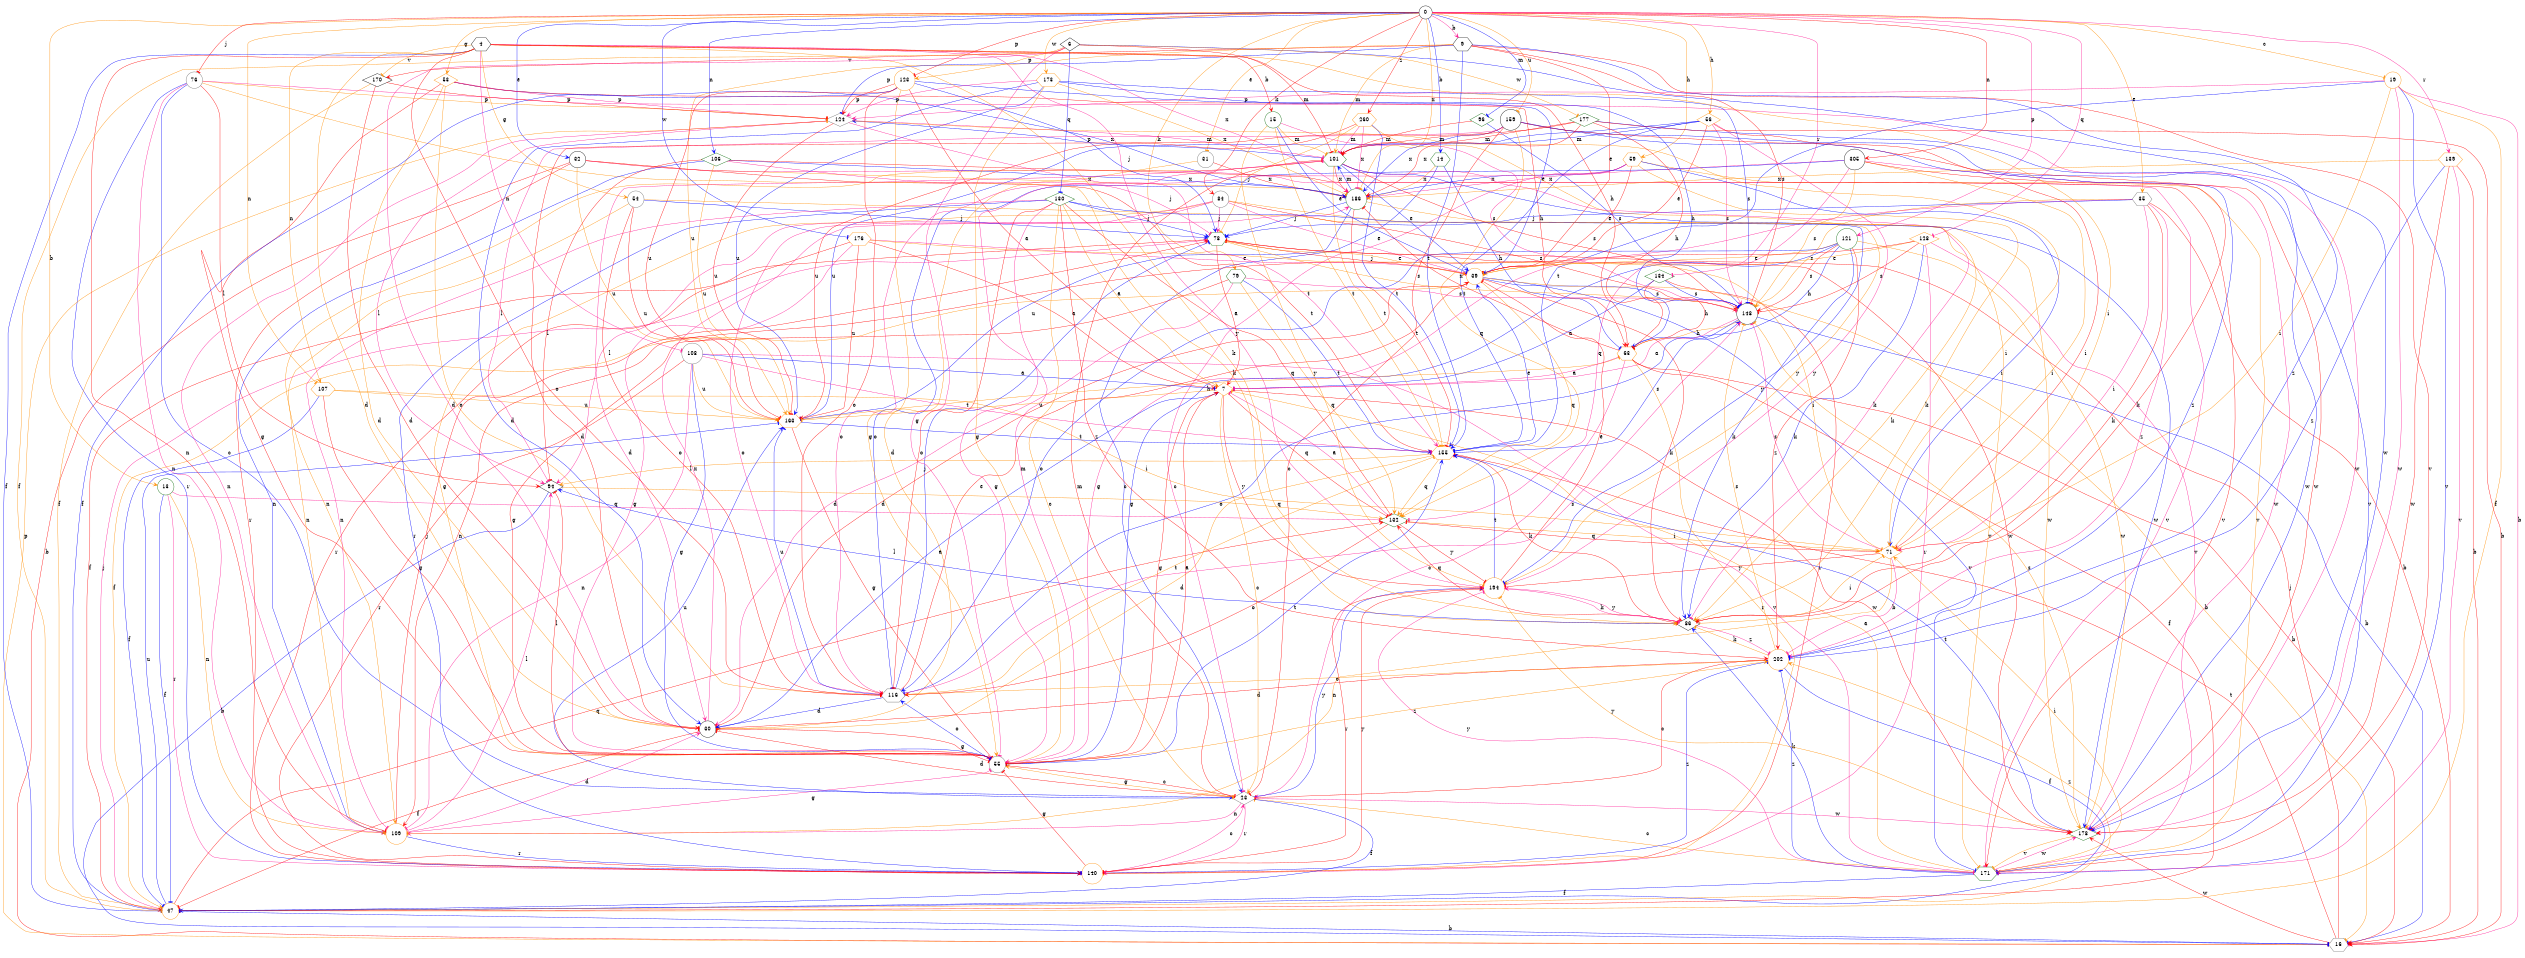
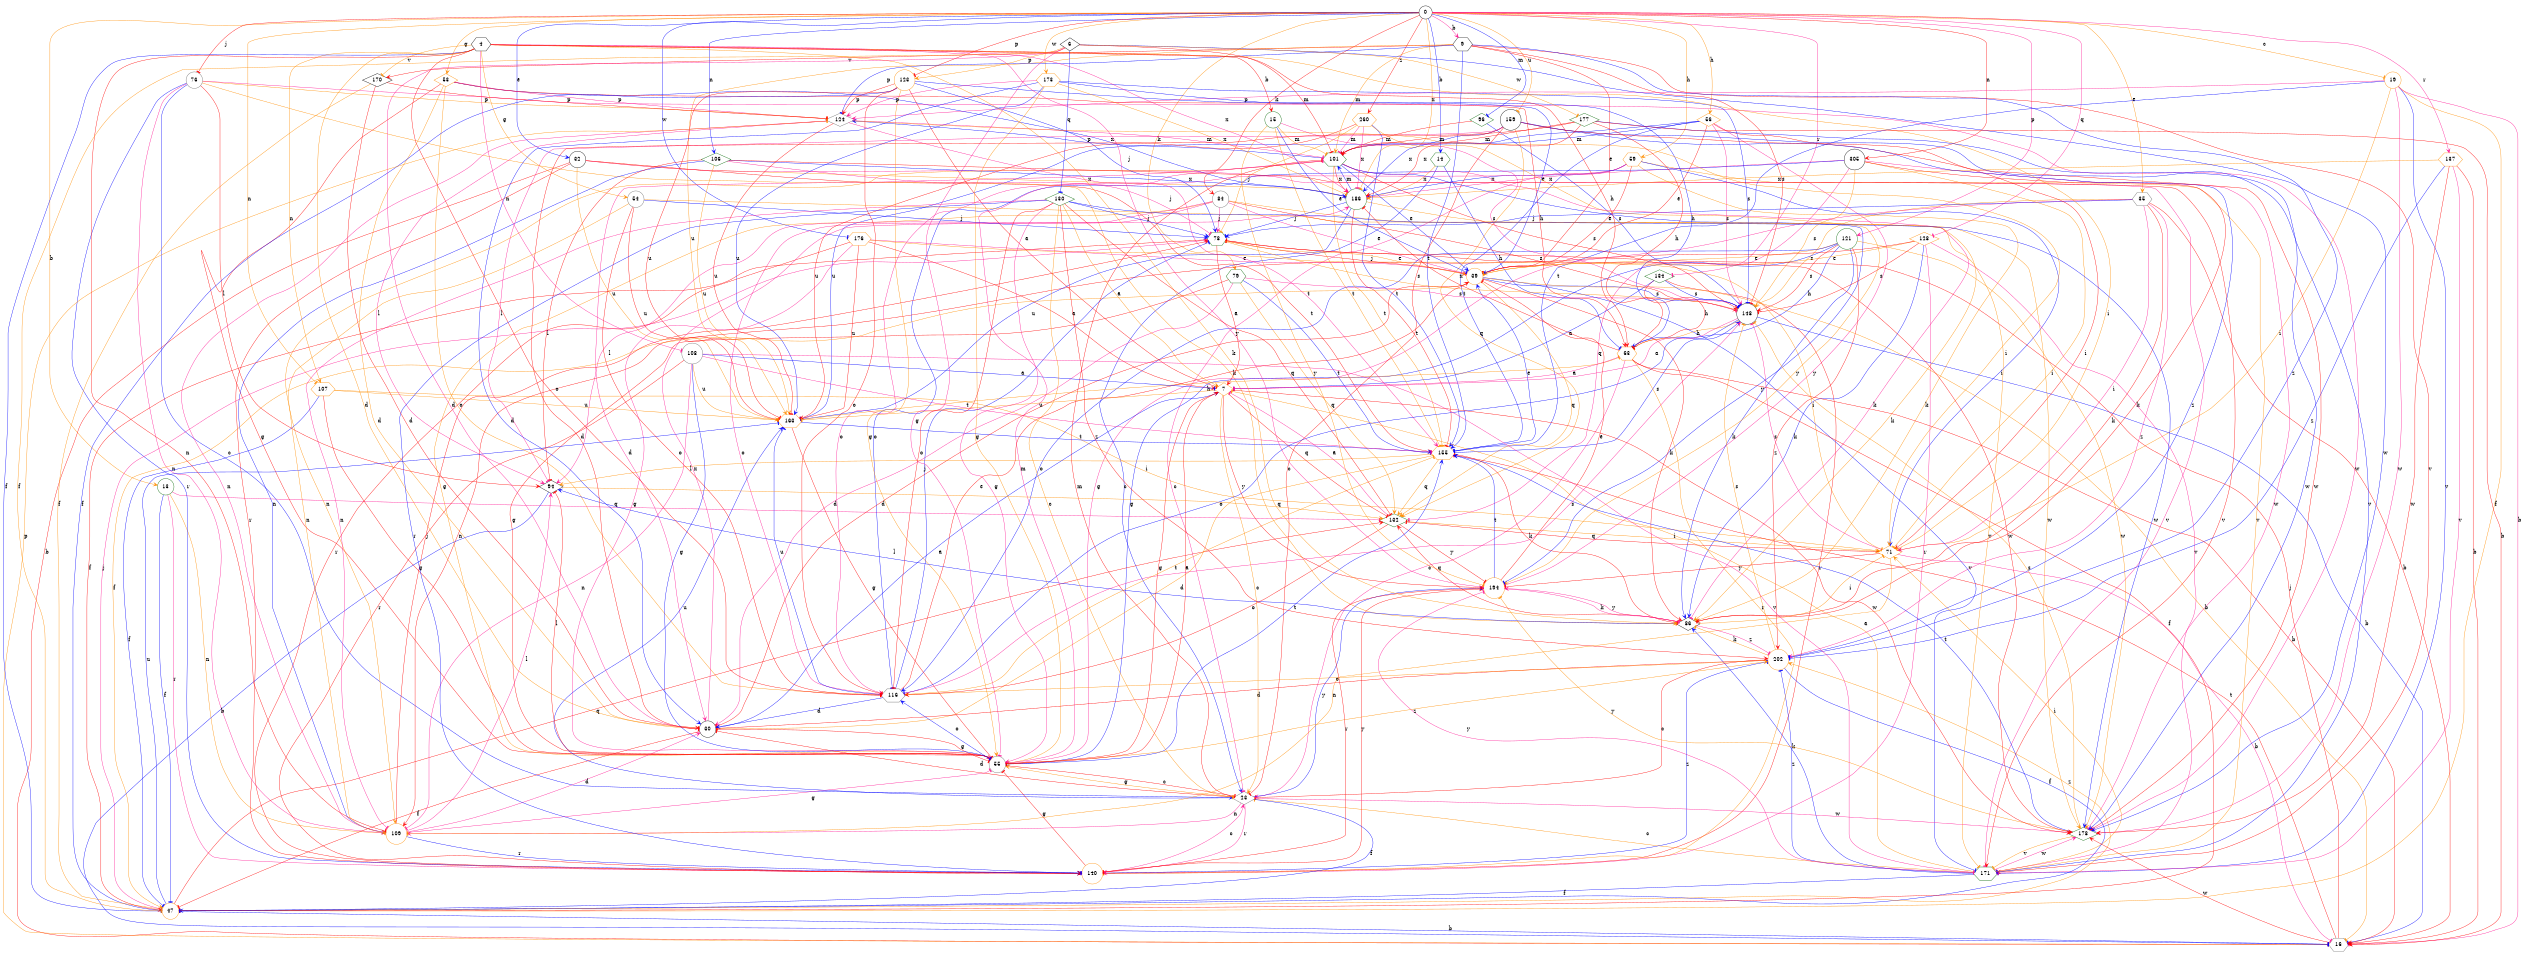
node "31": removed
node "139": label "139" -> "137"
edge "71" -> "202": now "71" -> "16"
